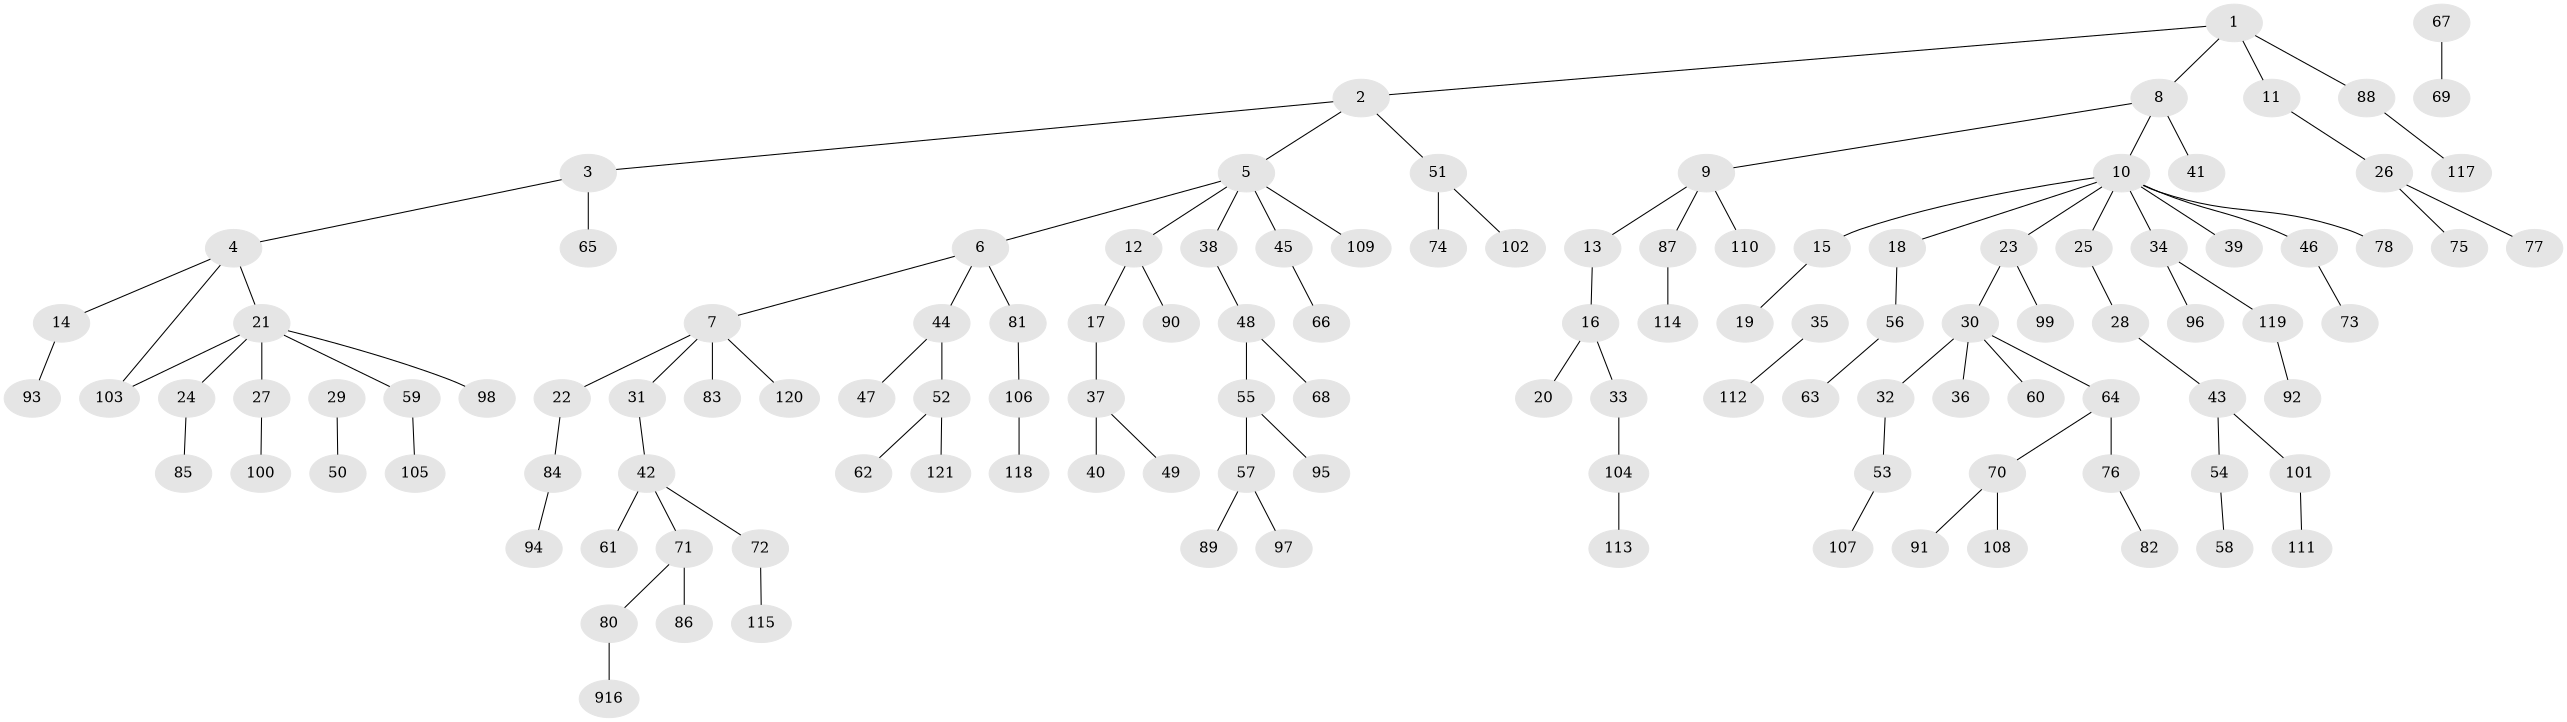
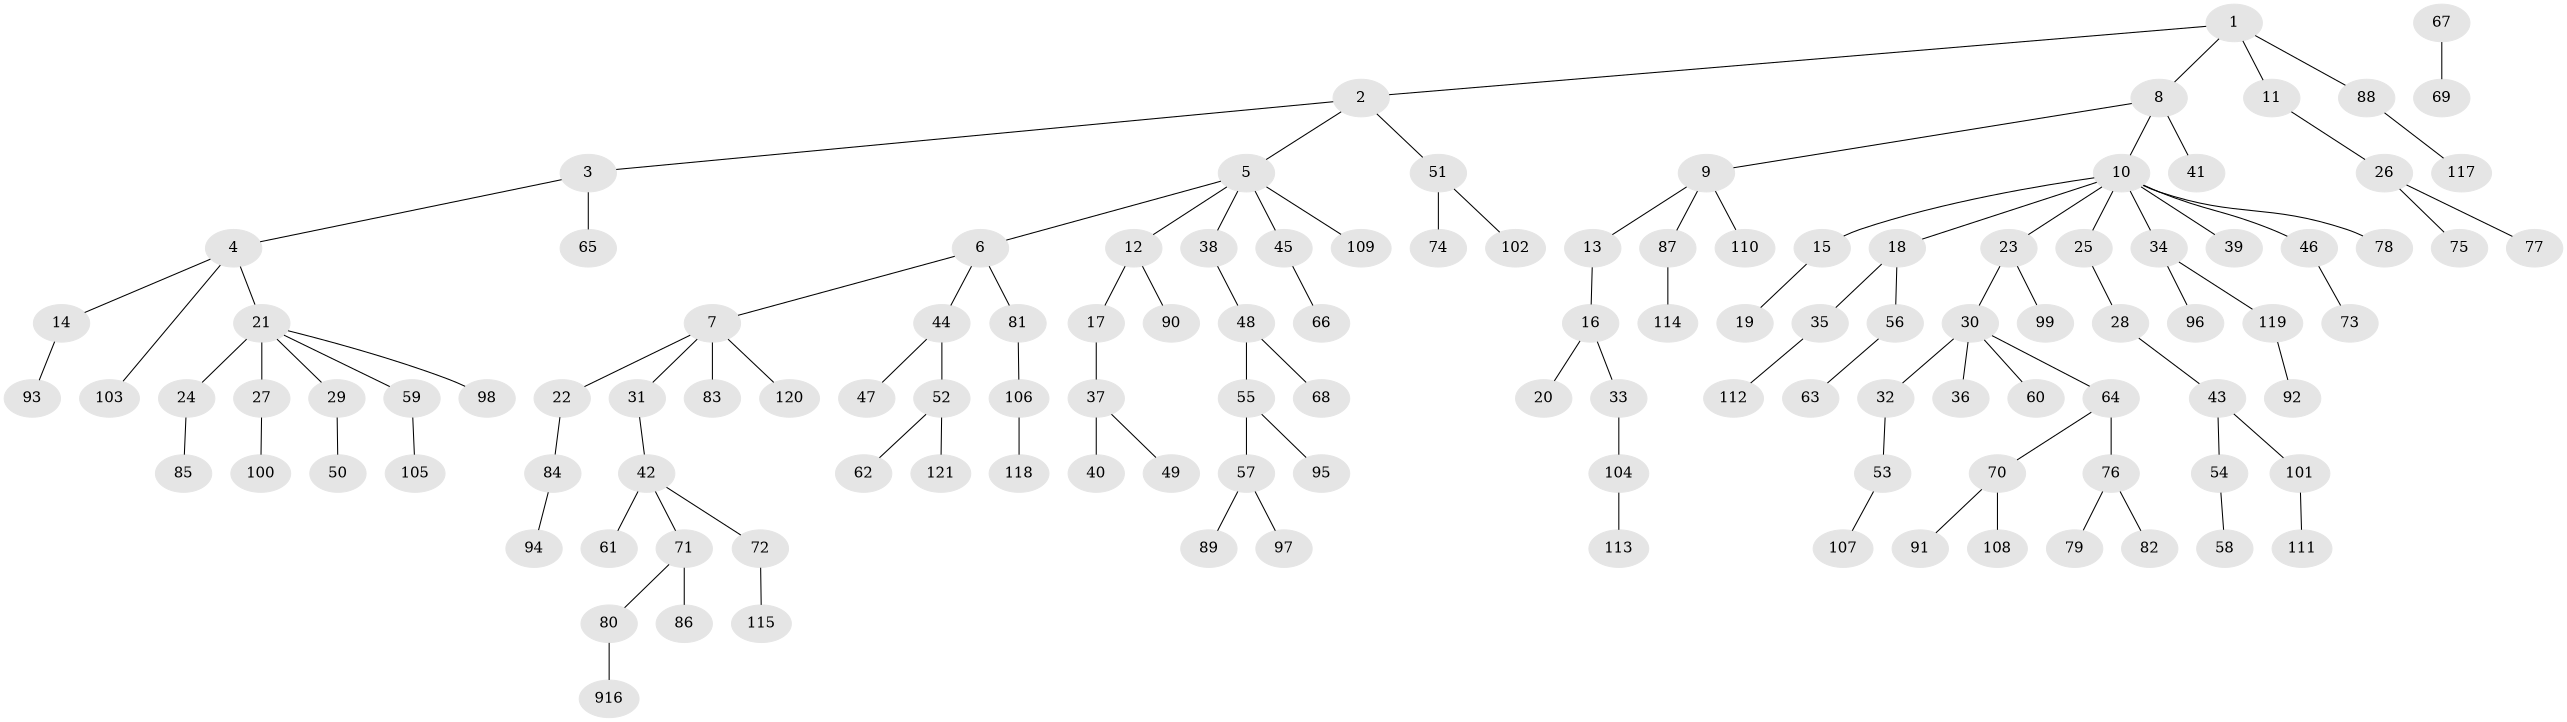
edge "18" -- "35": added
edge "21" -- "103": now "21" -- "29"
node "79": added
